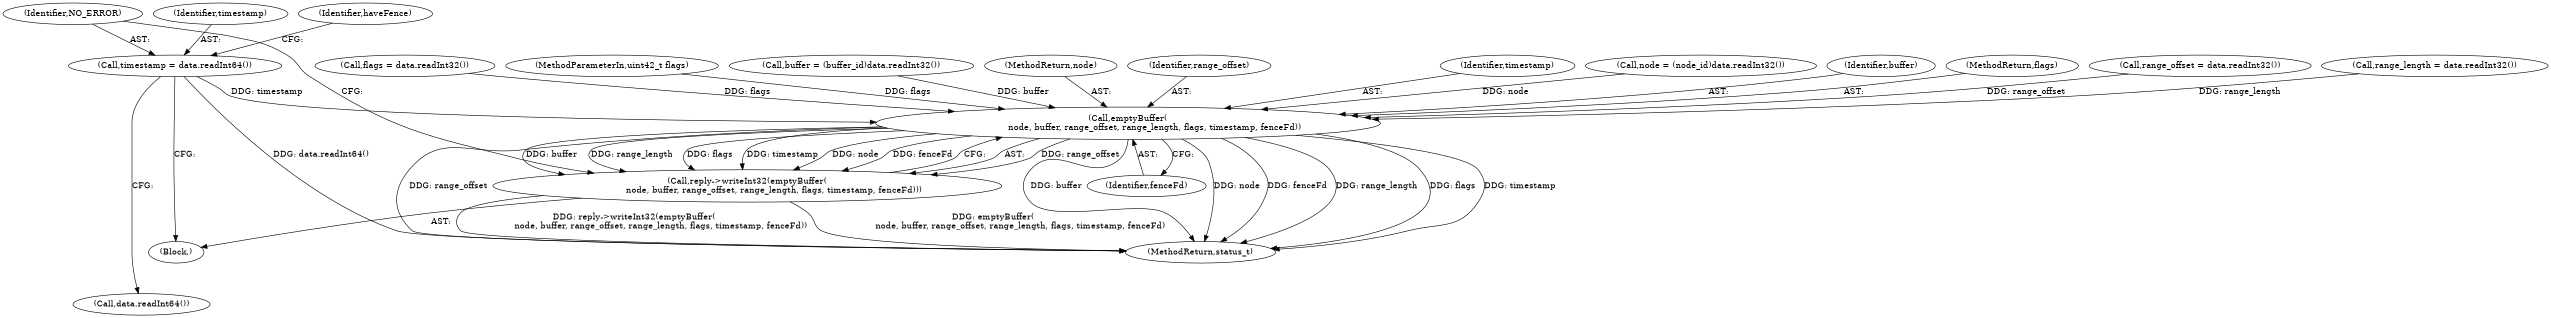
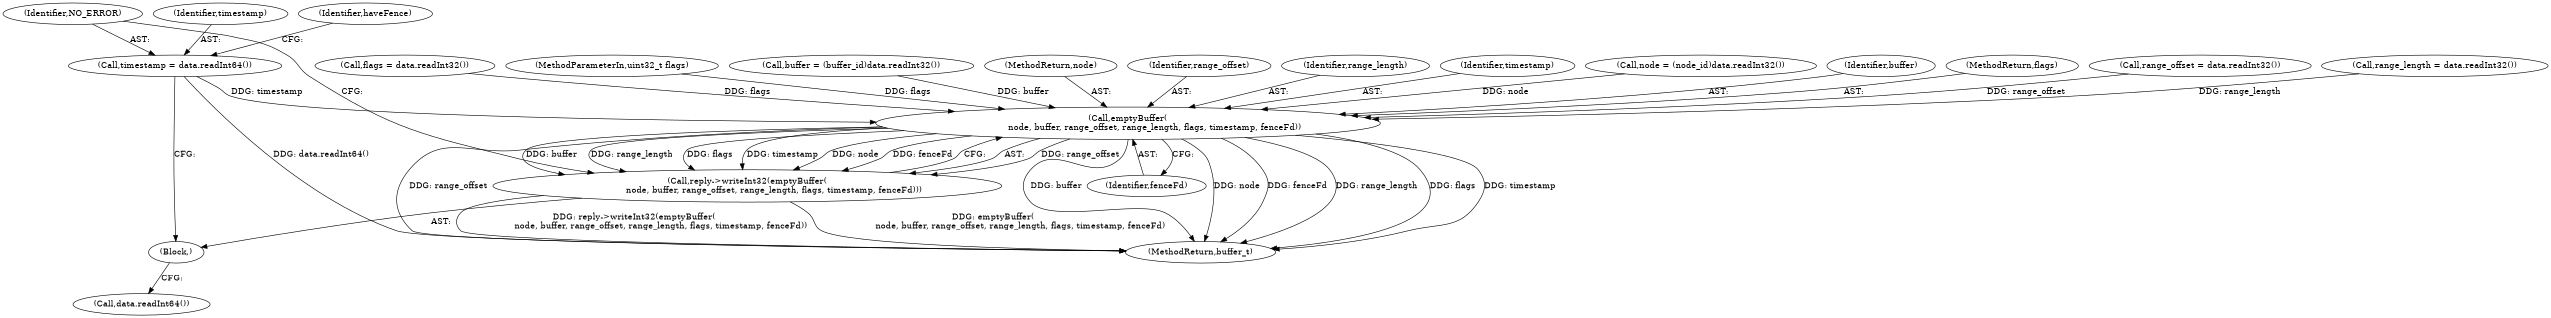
node "(MethodParameterIn,uint42_t flags)": label "(MethodParameterIn,uint42_t flags)" -> "(MethodParameterIn,uint32_t flags)"
node "(Identifier,range_length)": added
edge "(Call,timestamp = data.readInt64())" -> "(Call,data.readInt64())": now "(Block,)" -> "(Call,data.readInt64())"
node "(MethodReturn,status_t)": label "(MethodReturn,status_t)" -> "(MethodReturn,buffer_t)"
